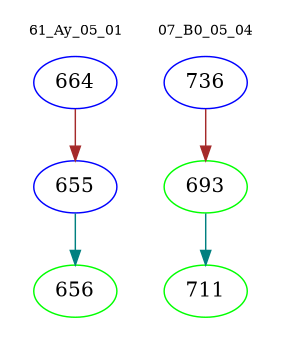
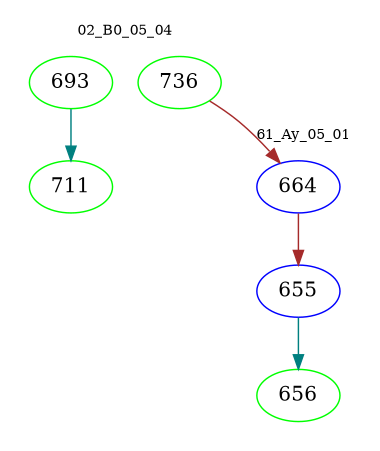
cluster "07_B0_05_04": label "07_B0_05_04" -> "02_B0_05_04"
node "736": color blue -> green
edge "736" -> "693": now "736" -> "664"
